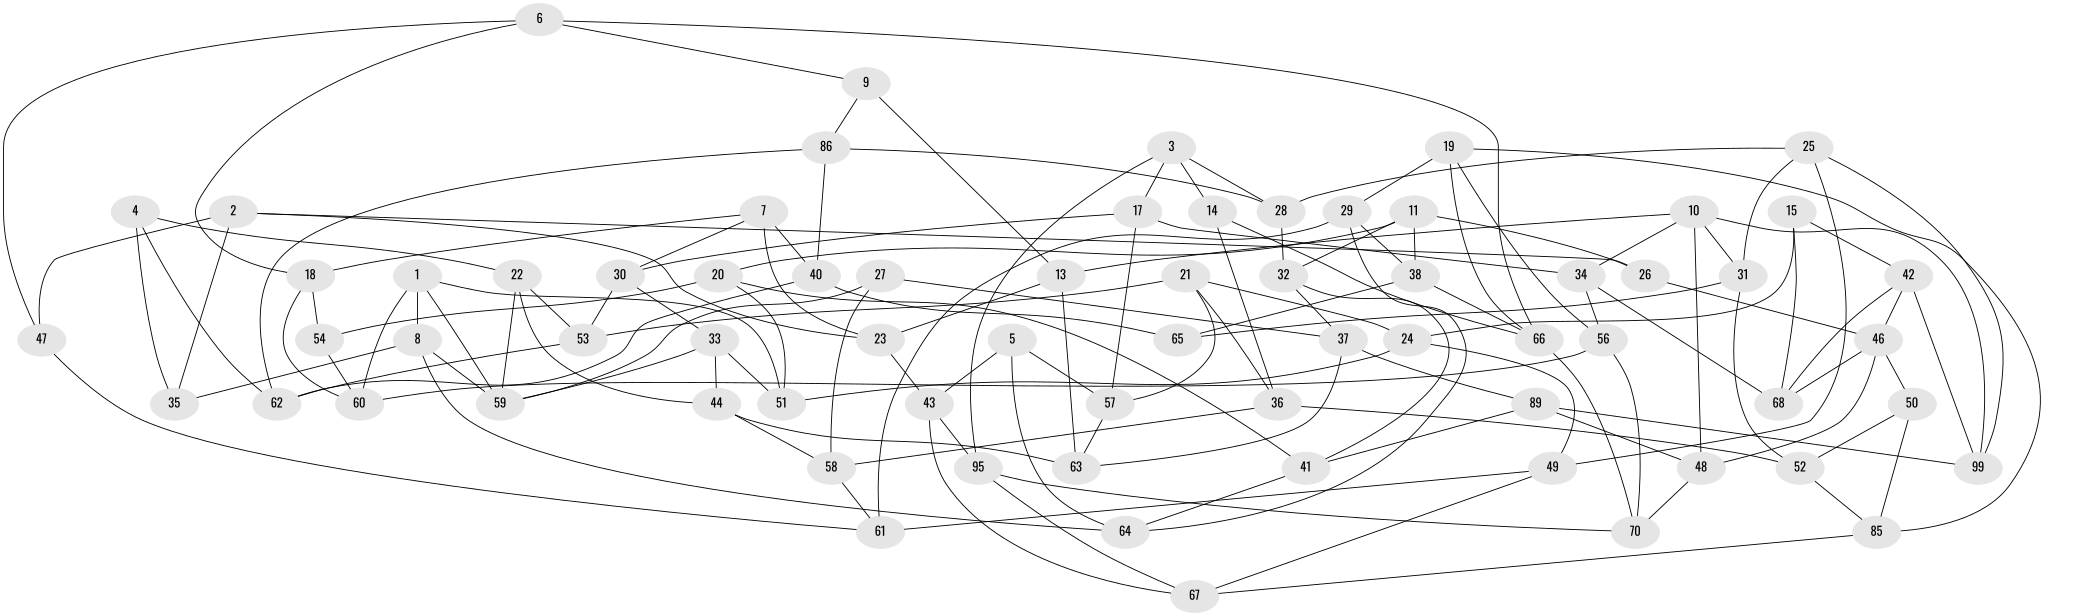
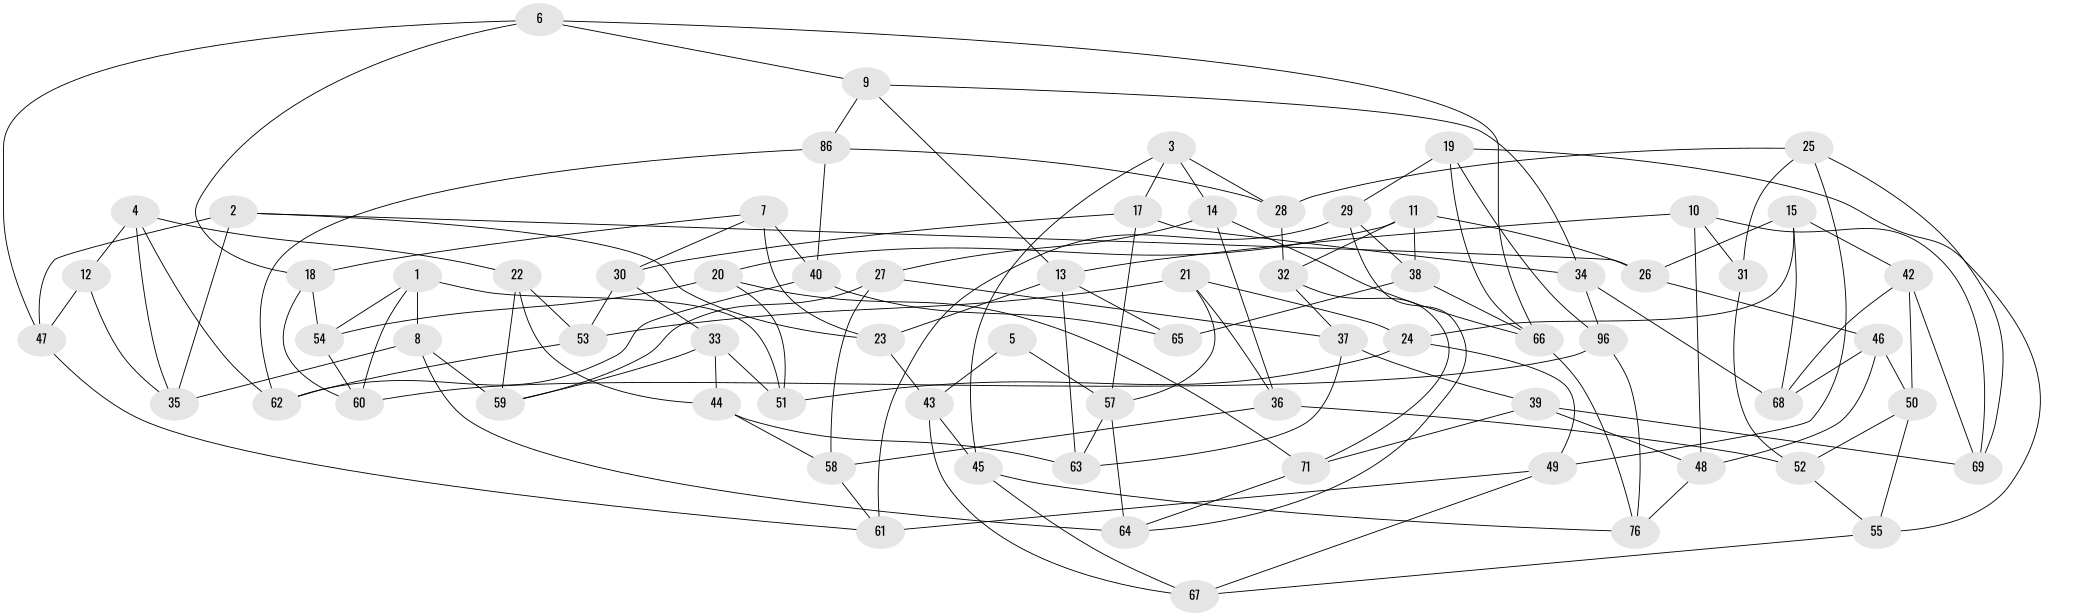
edge "15" -- "26": added
edge "10" -- "34": now "9" -- "34"
edge "14" -- "27": added
node "12": added
edge "42" -- "46": now "42" -- "50"
edge "31" -- "65": now "13" -- "65"
edge "1" -- "59": now "1" -- "54"
node "56": label "56" -> "96"
node "89": label "89" -> "39"
edge "5" -- "64": now "57" -- "64"
node "95": label "95" -> "45"
node "41": label "41" -> "71"
node "99": label "99" -> "69"
node "70": label "70" -> "76"
node "85": label "85" -> "55"
